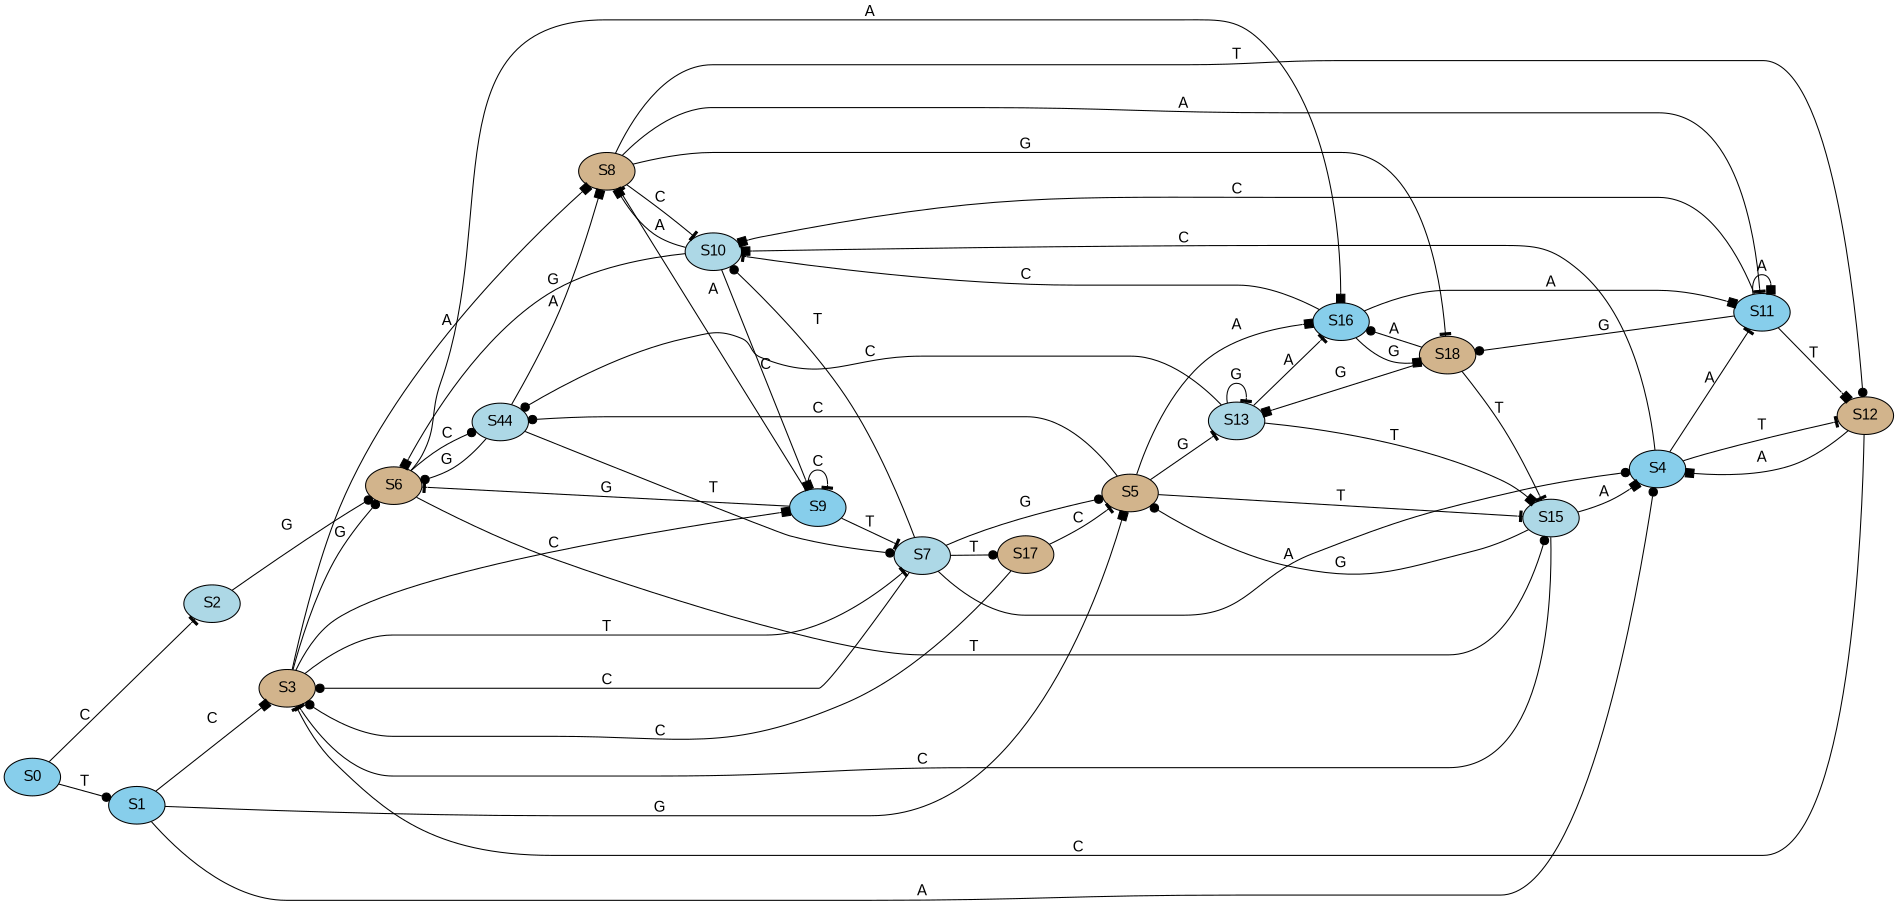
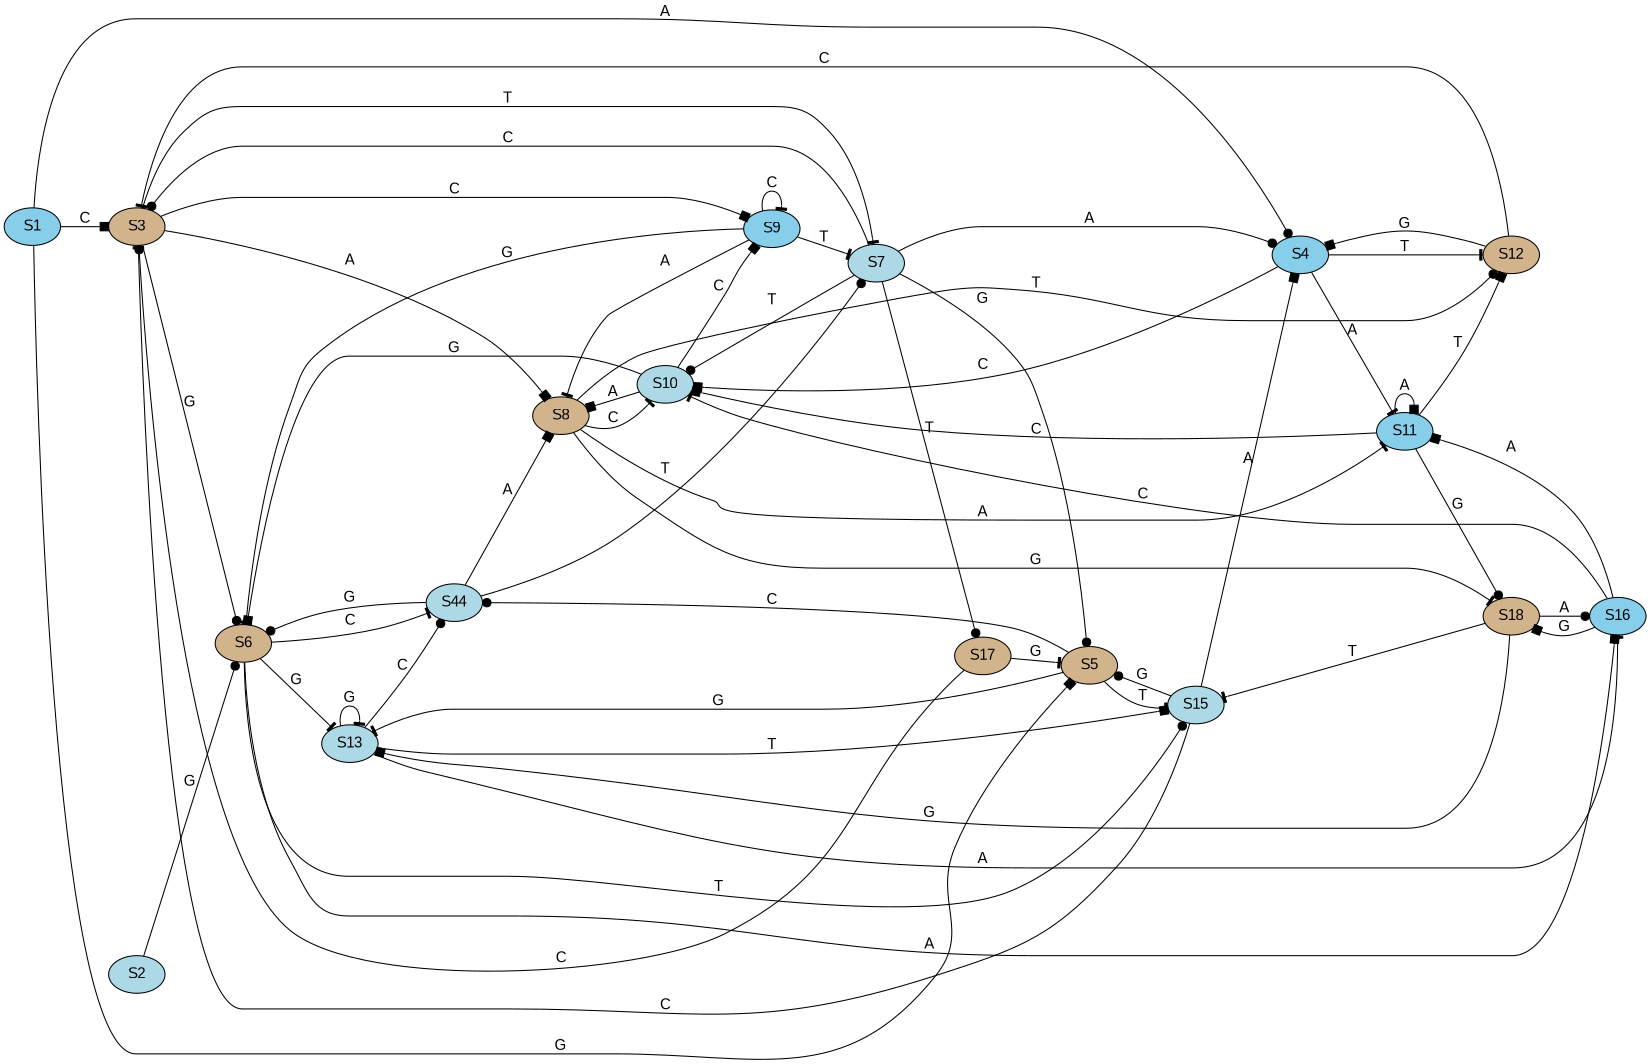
edge "S5" -> "S16": removed, label "A"
edge "S6" -> "S44": arrowhead dot -> tee
edge "S12" -> "S4": label "A" -> "G"
edge "S17" -> "S5": label "C" -> "G"
edge "S6" -> "S13": added, label "G"
node "S0": removed
